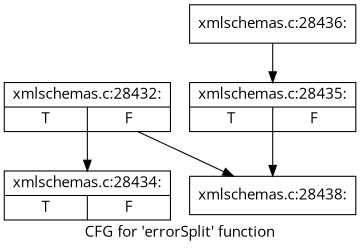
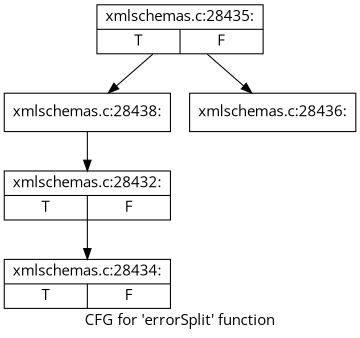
edge "xmlschemas.c:28436:" -> "xmlschemas.c:28435:": reversed
edge "xmlschemas.c:28432:" -> "xmlschemas.c:28438:": reversed
